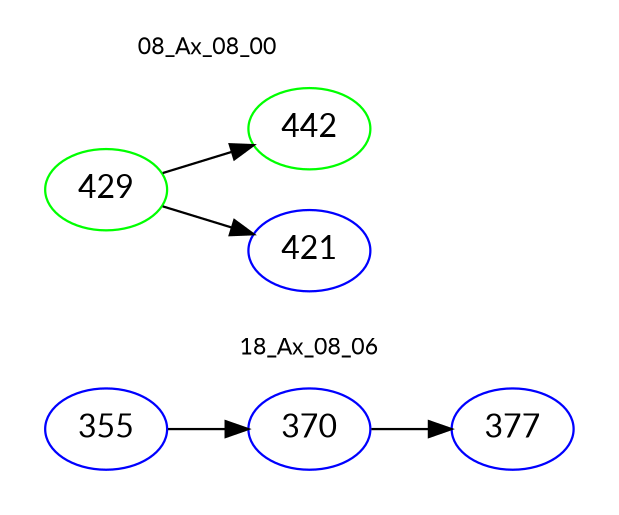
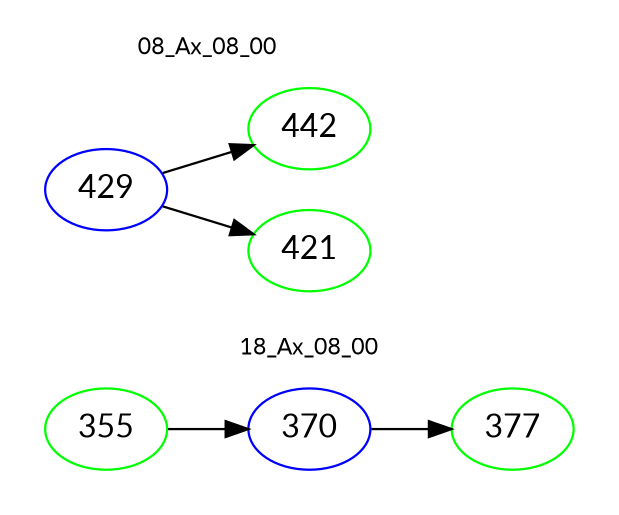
node "429": color green -> blue
node "421": color blue -> green
cluster "18_Ax_08_06": label "18_Ax_08_06" -> "18_Ax_08_00"
node "355": color blue -> green
node "377": color blue -> green
